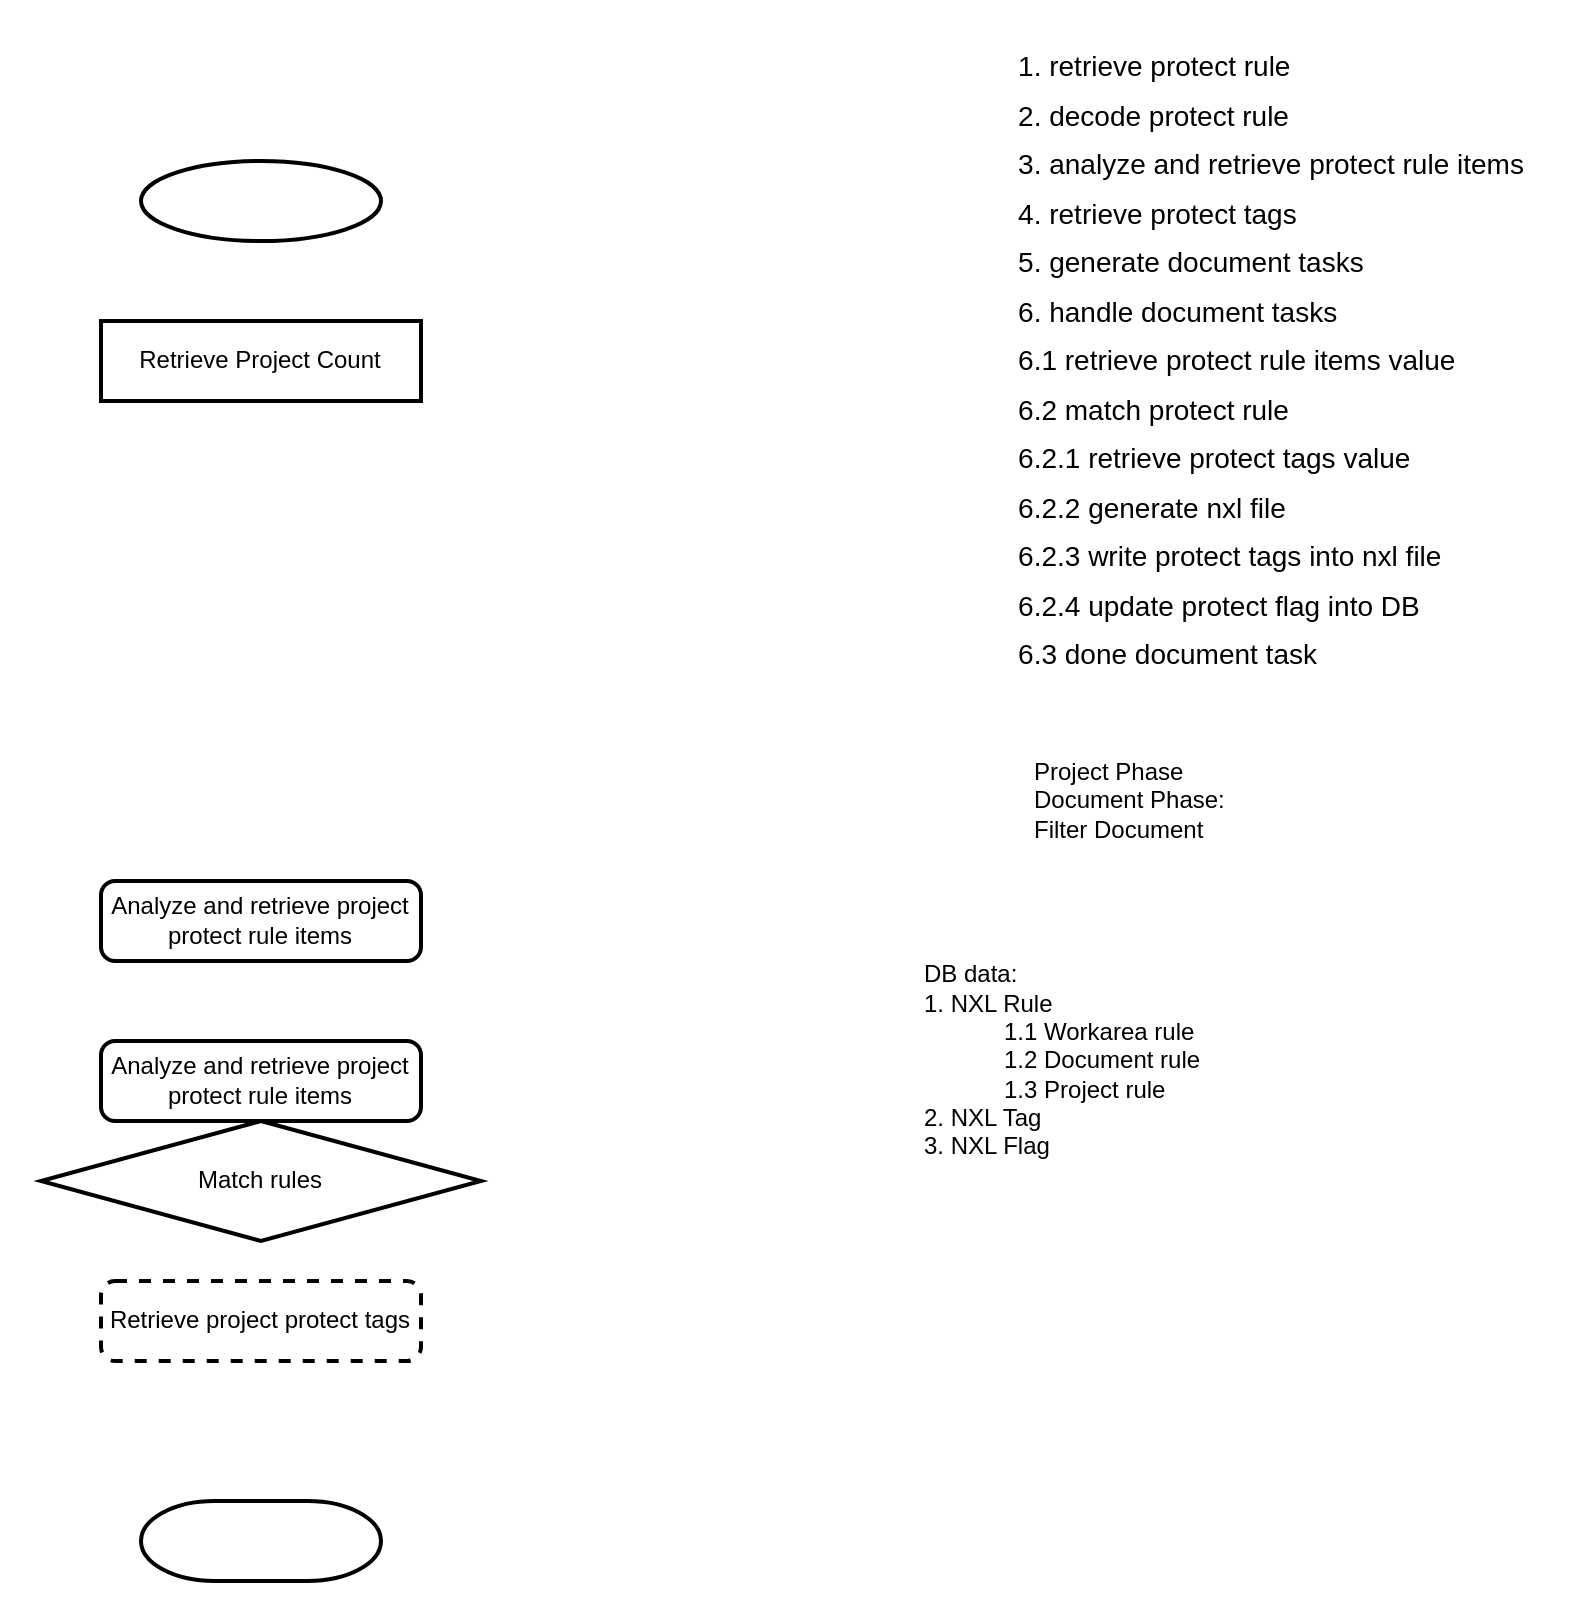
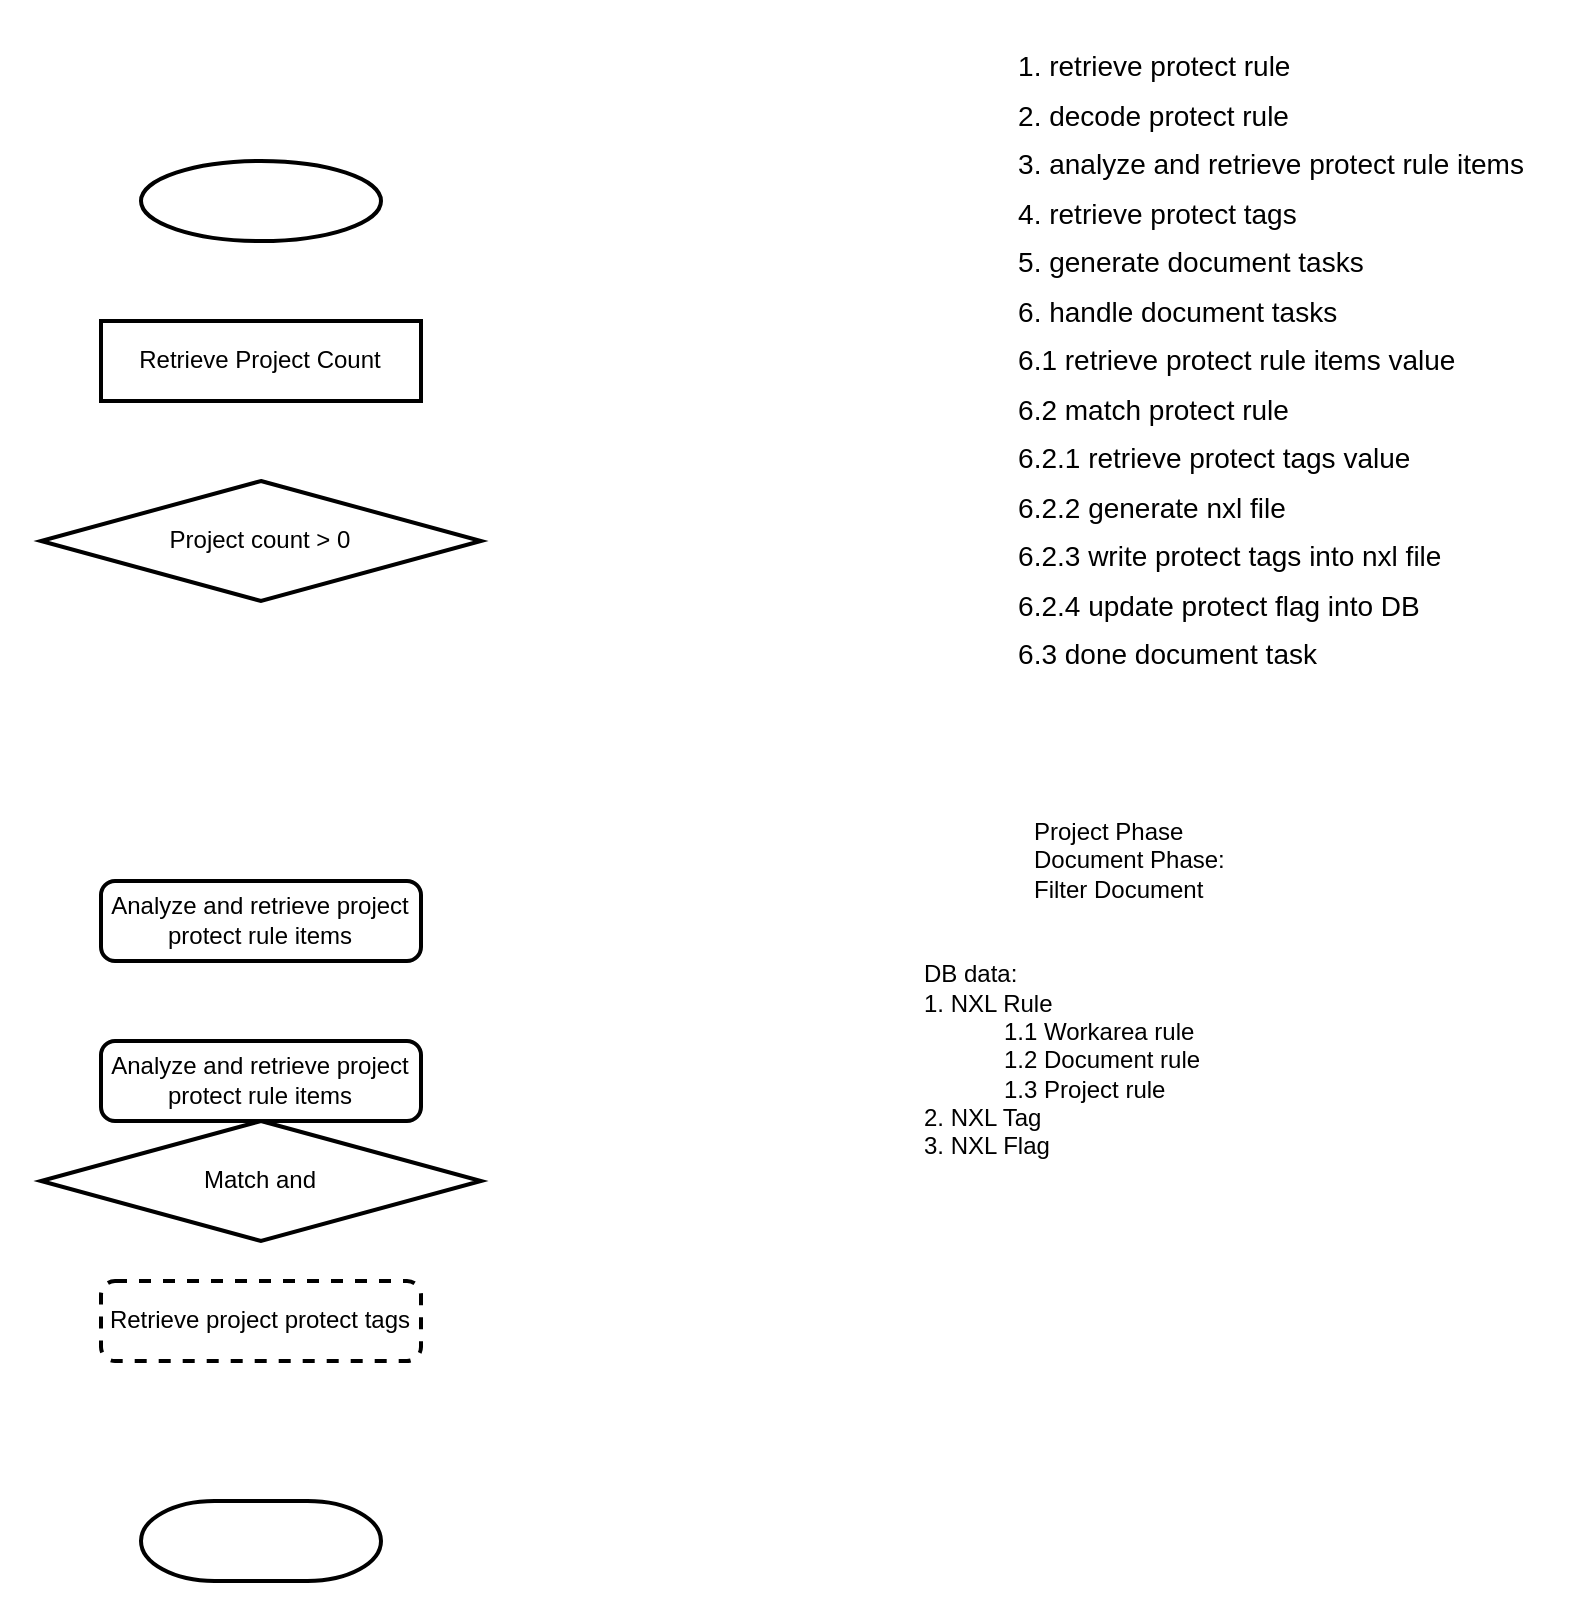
node "Project count > 0": added
node "Project Phase Document Phase: Filter Document": moved (1141, 801) -> (1141, 861)
node "Match rules": label "Match rules" -> "Match and"
